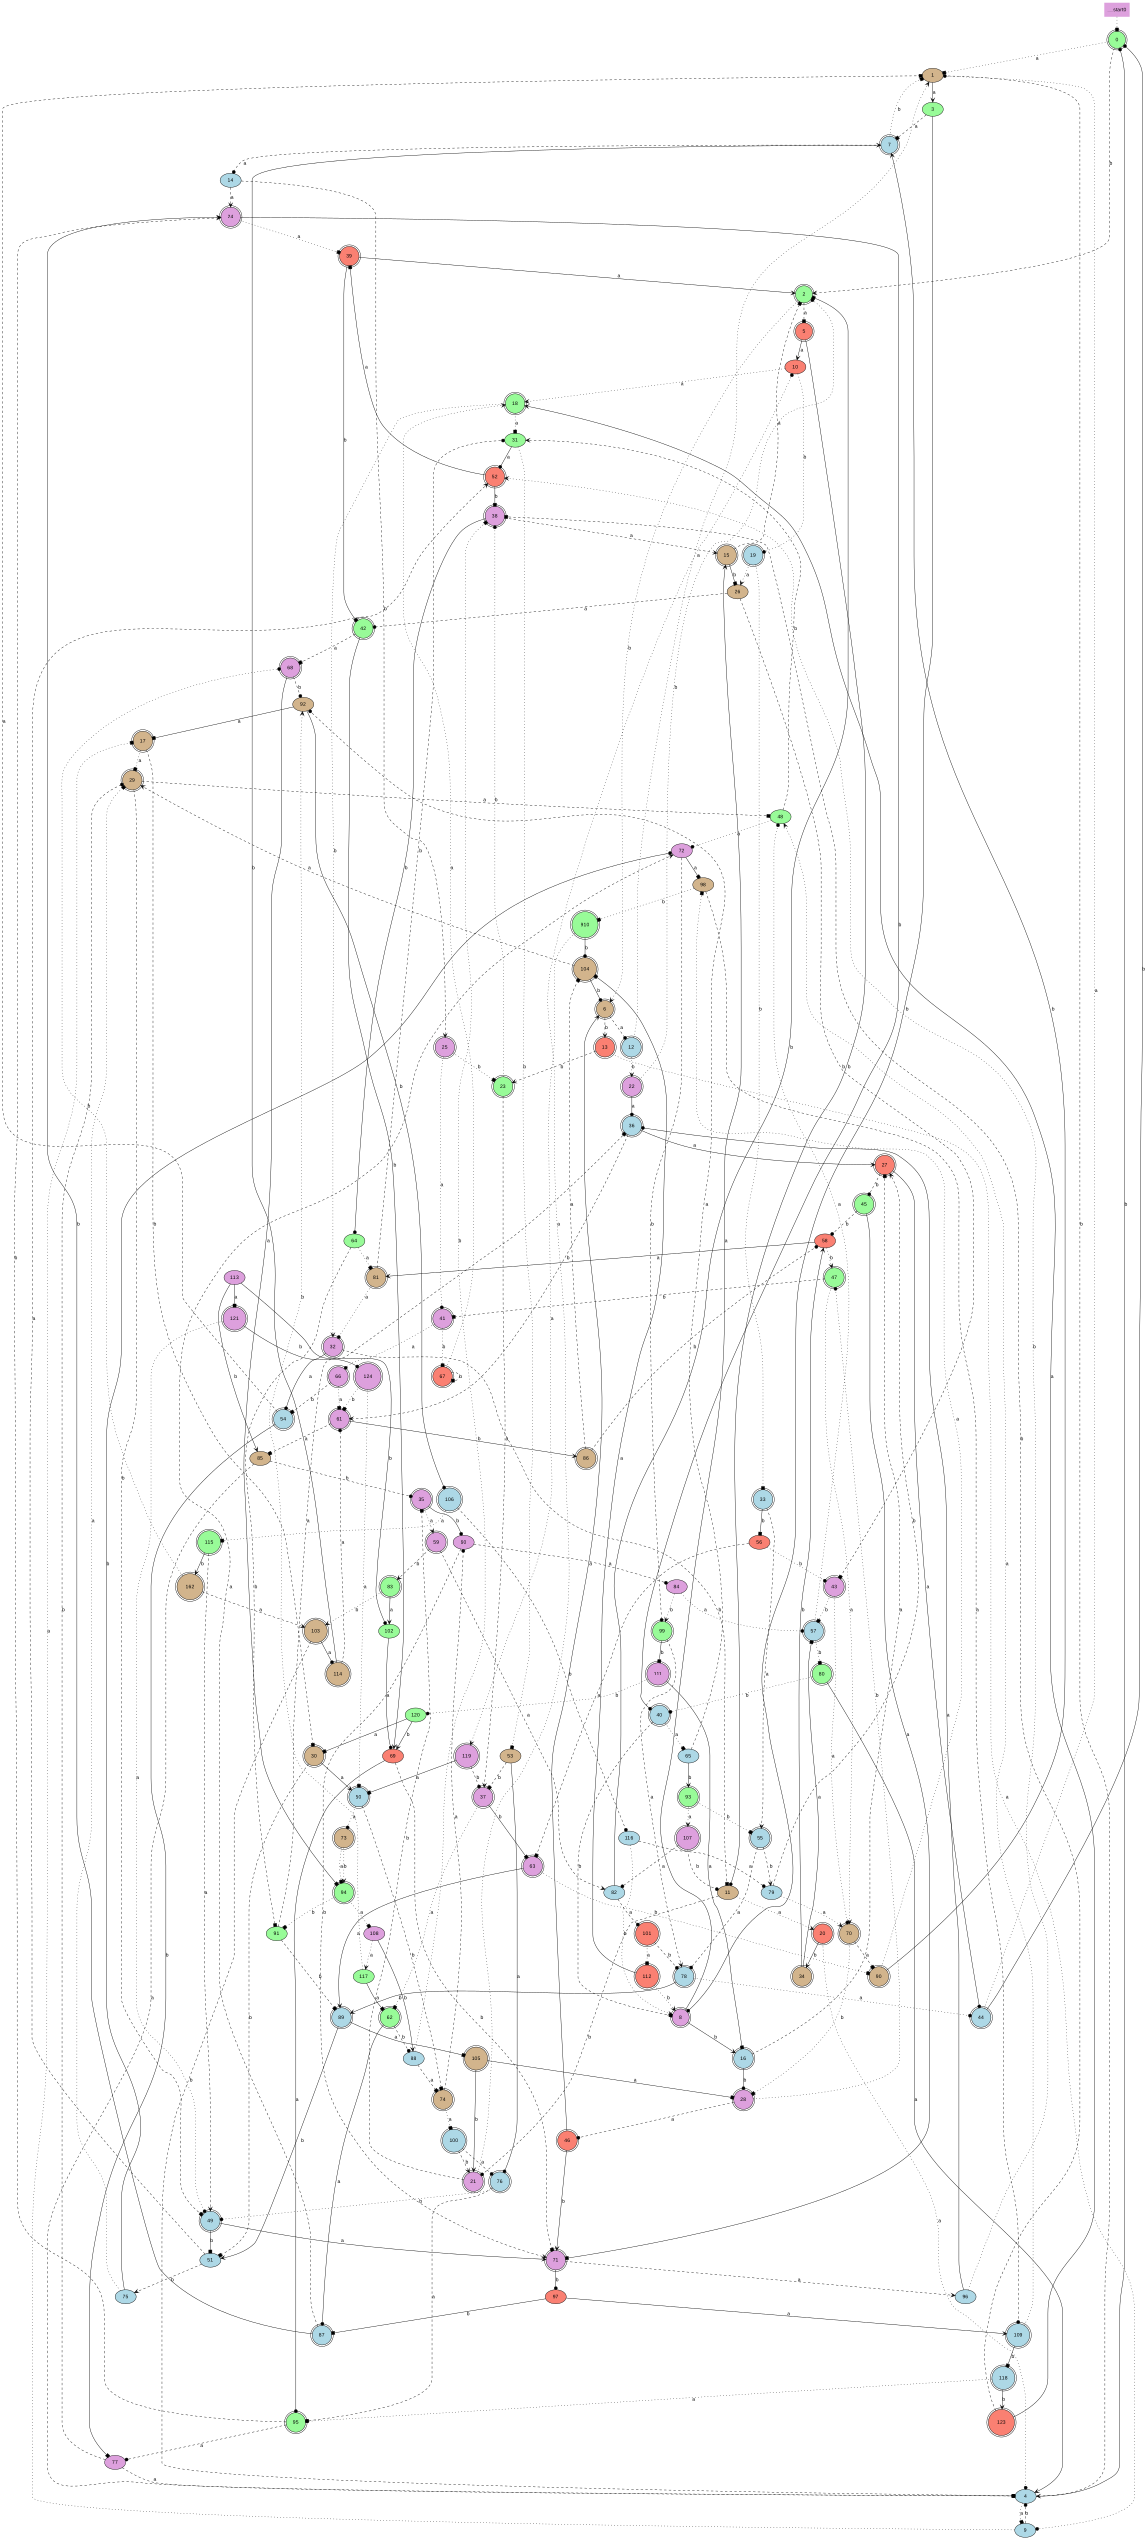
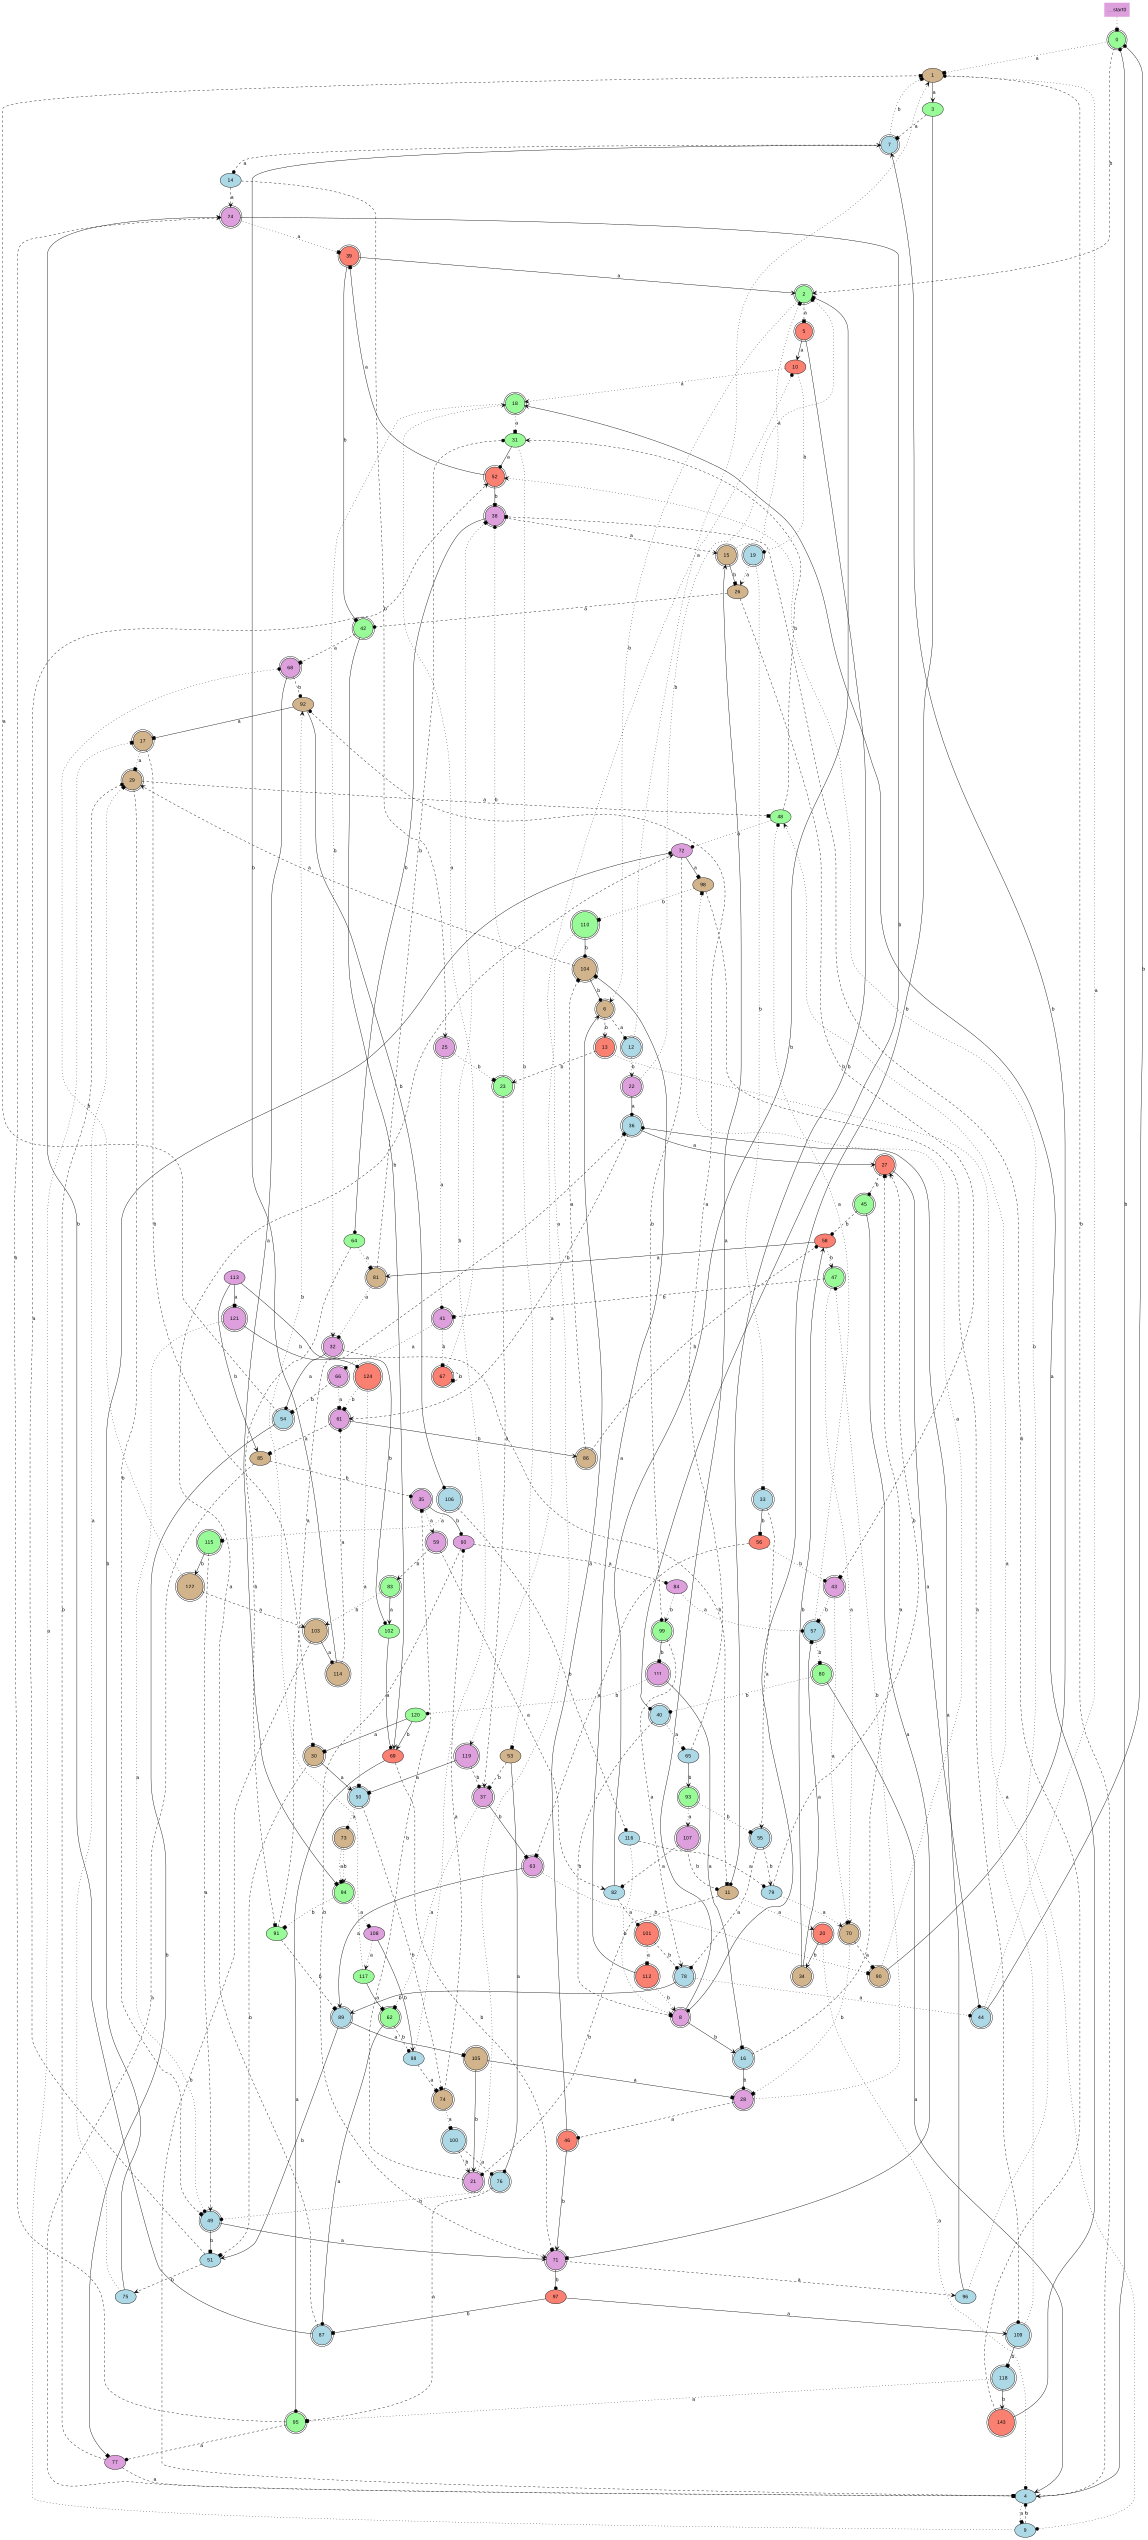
edge "15" -> "2": style dashed -> dotted
node "910": label "910" -> "110"
node "124": fillcolor plum -> salmon
node "162": label "162" -> "122"
node "123": label "123" -> "143"
